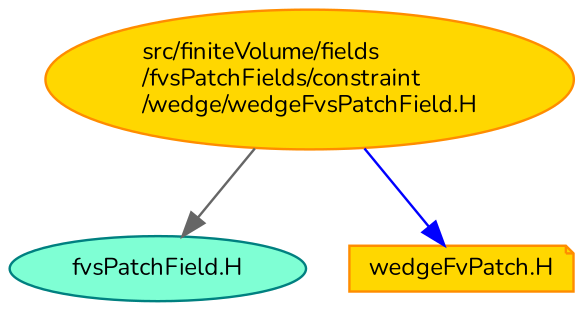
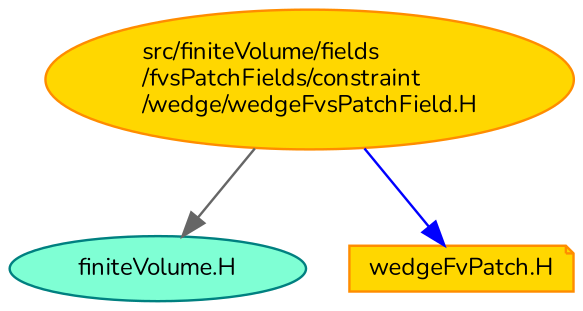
node "fvsPatchField.H": label "fvsPatchField.H" -> "finiteVolume.H"
